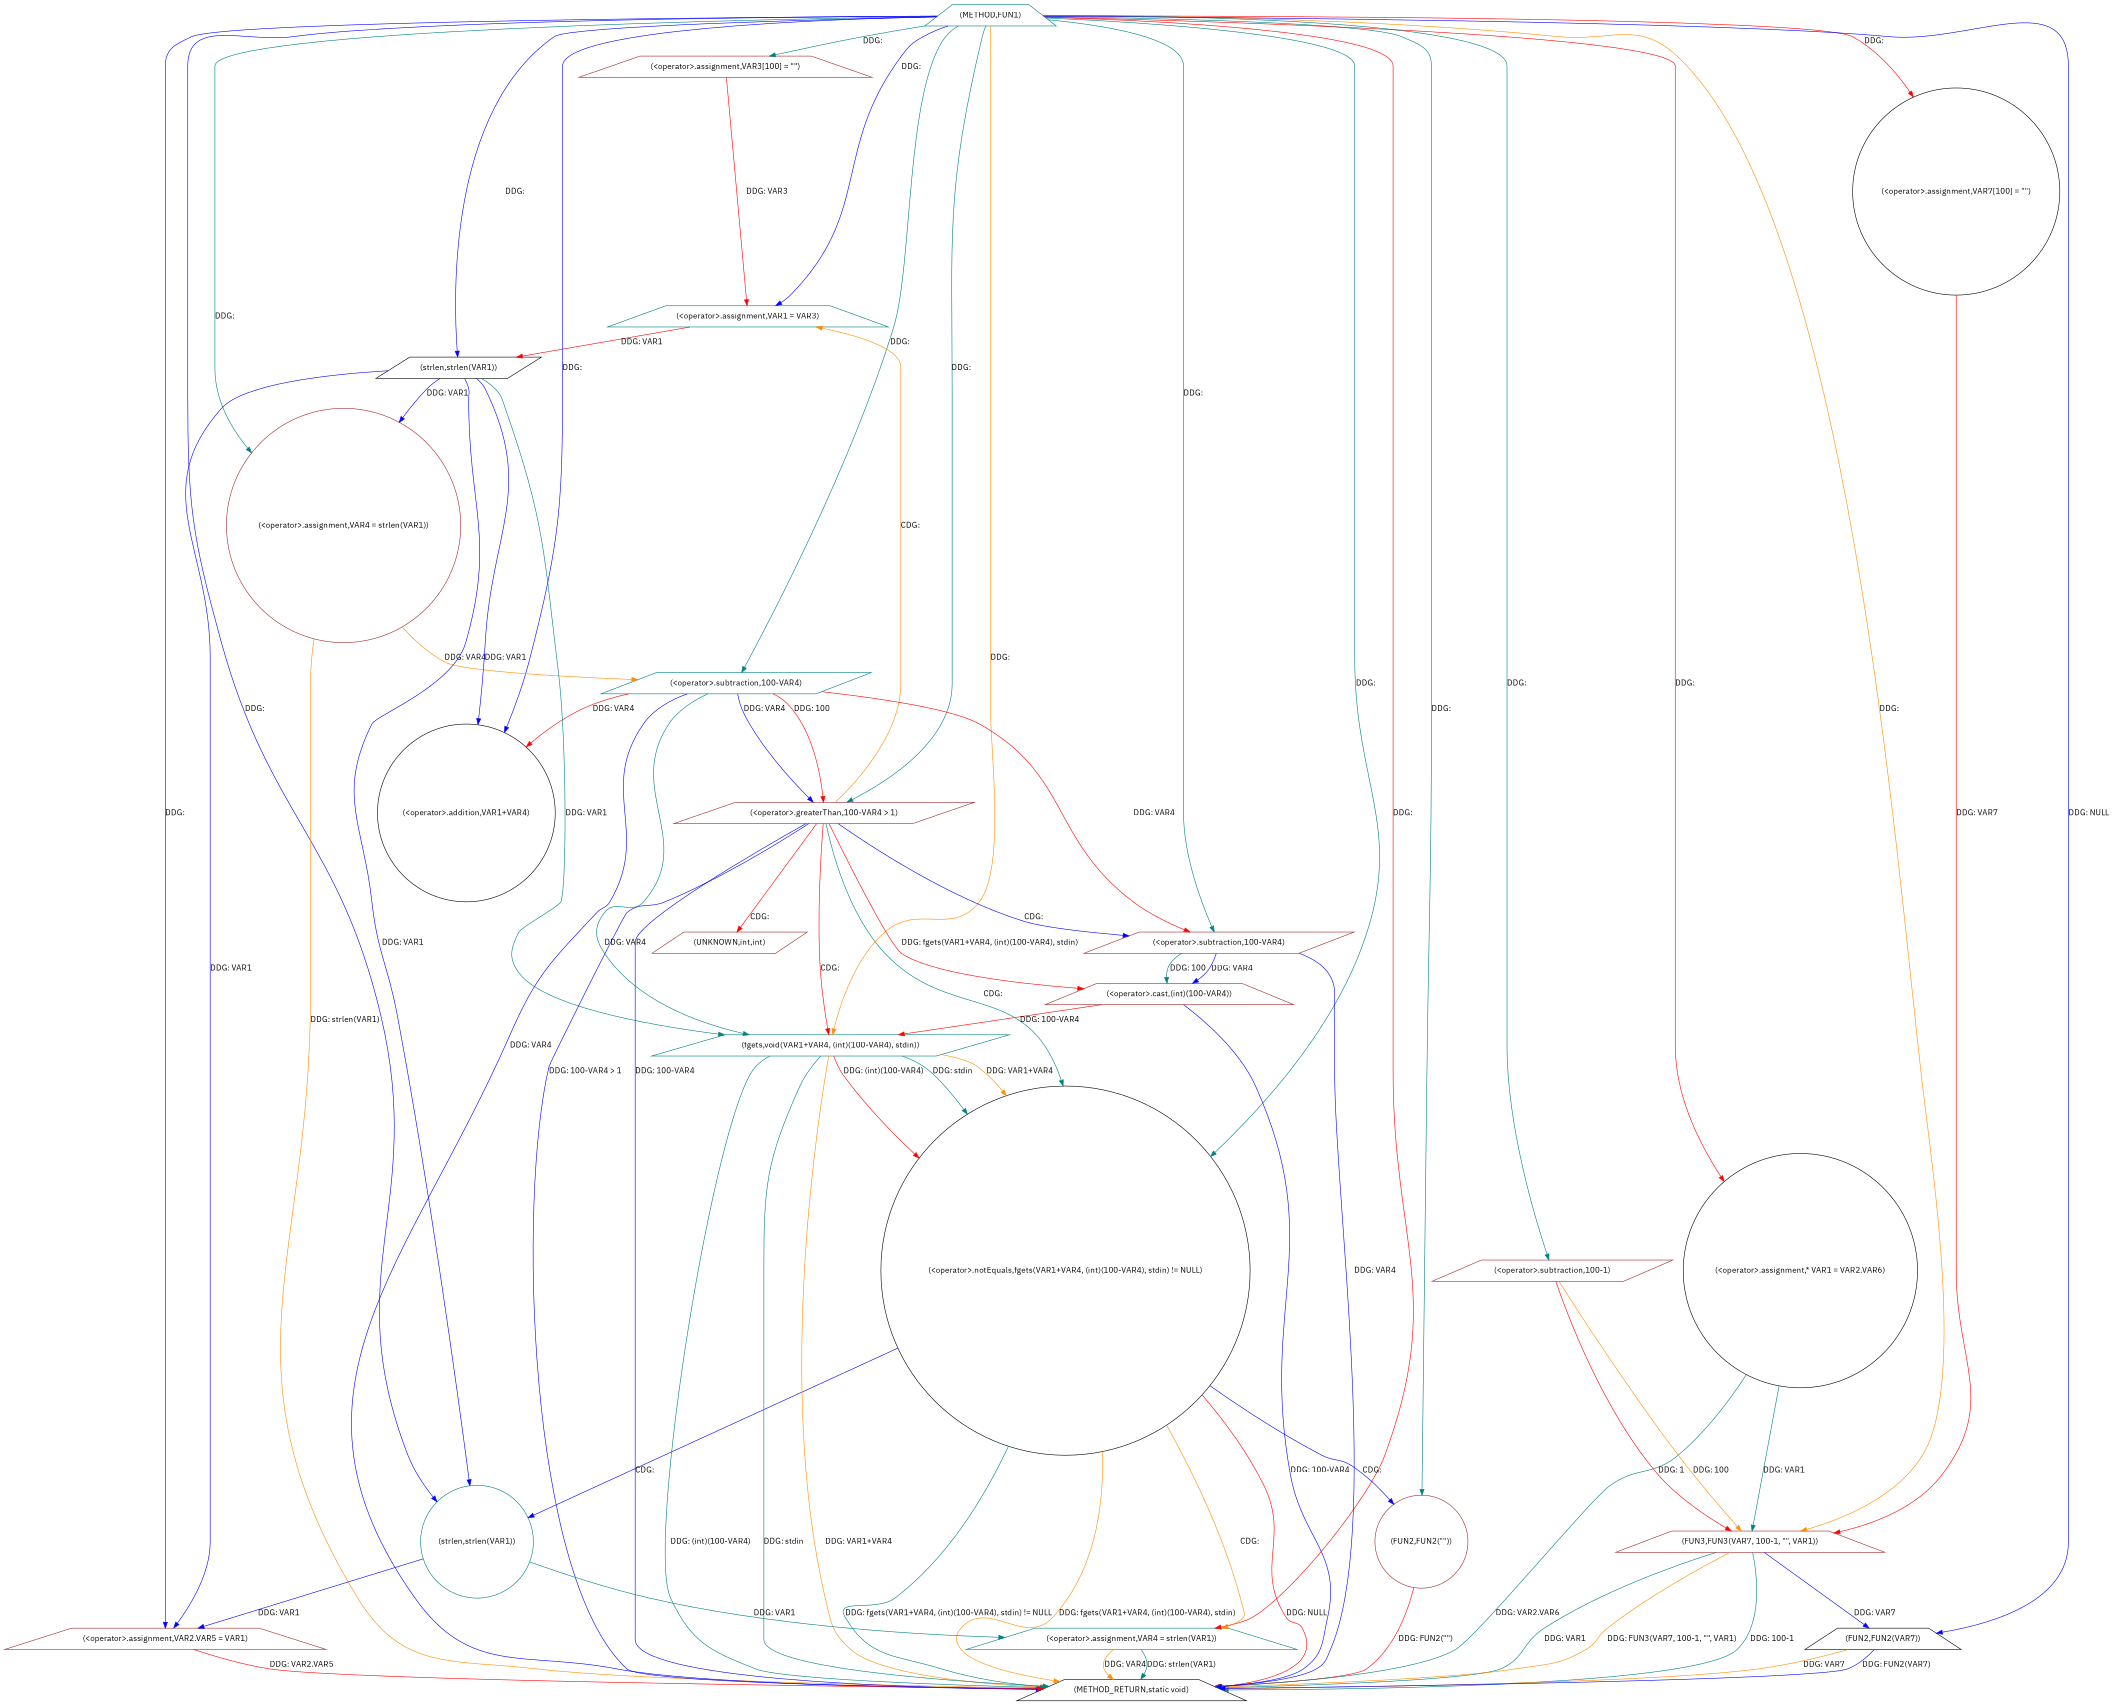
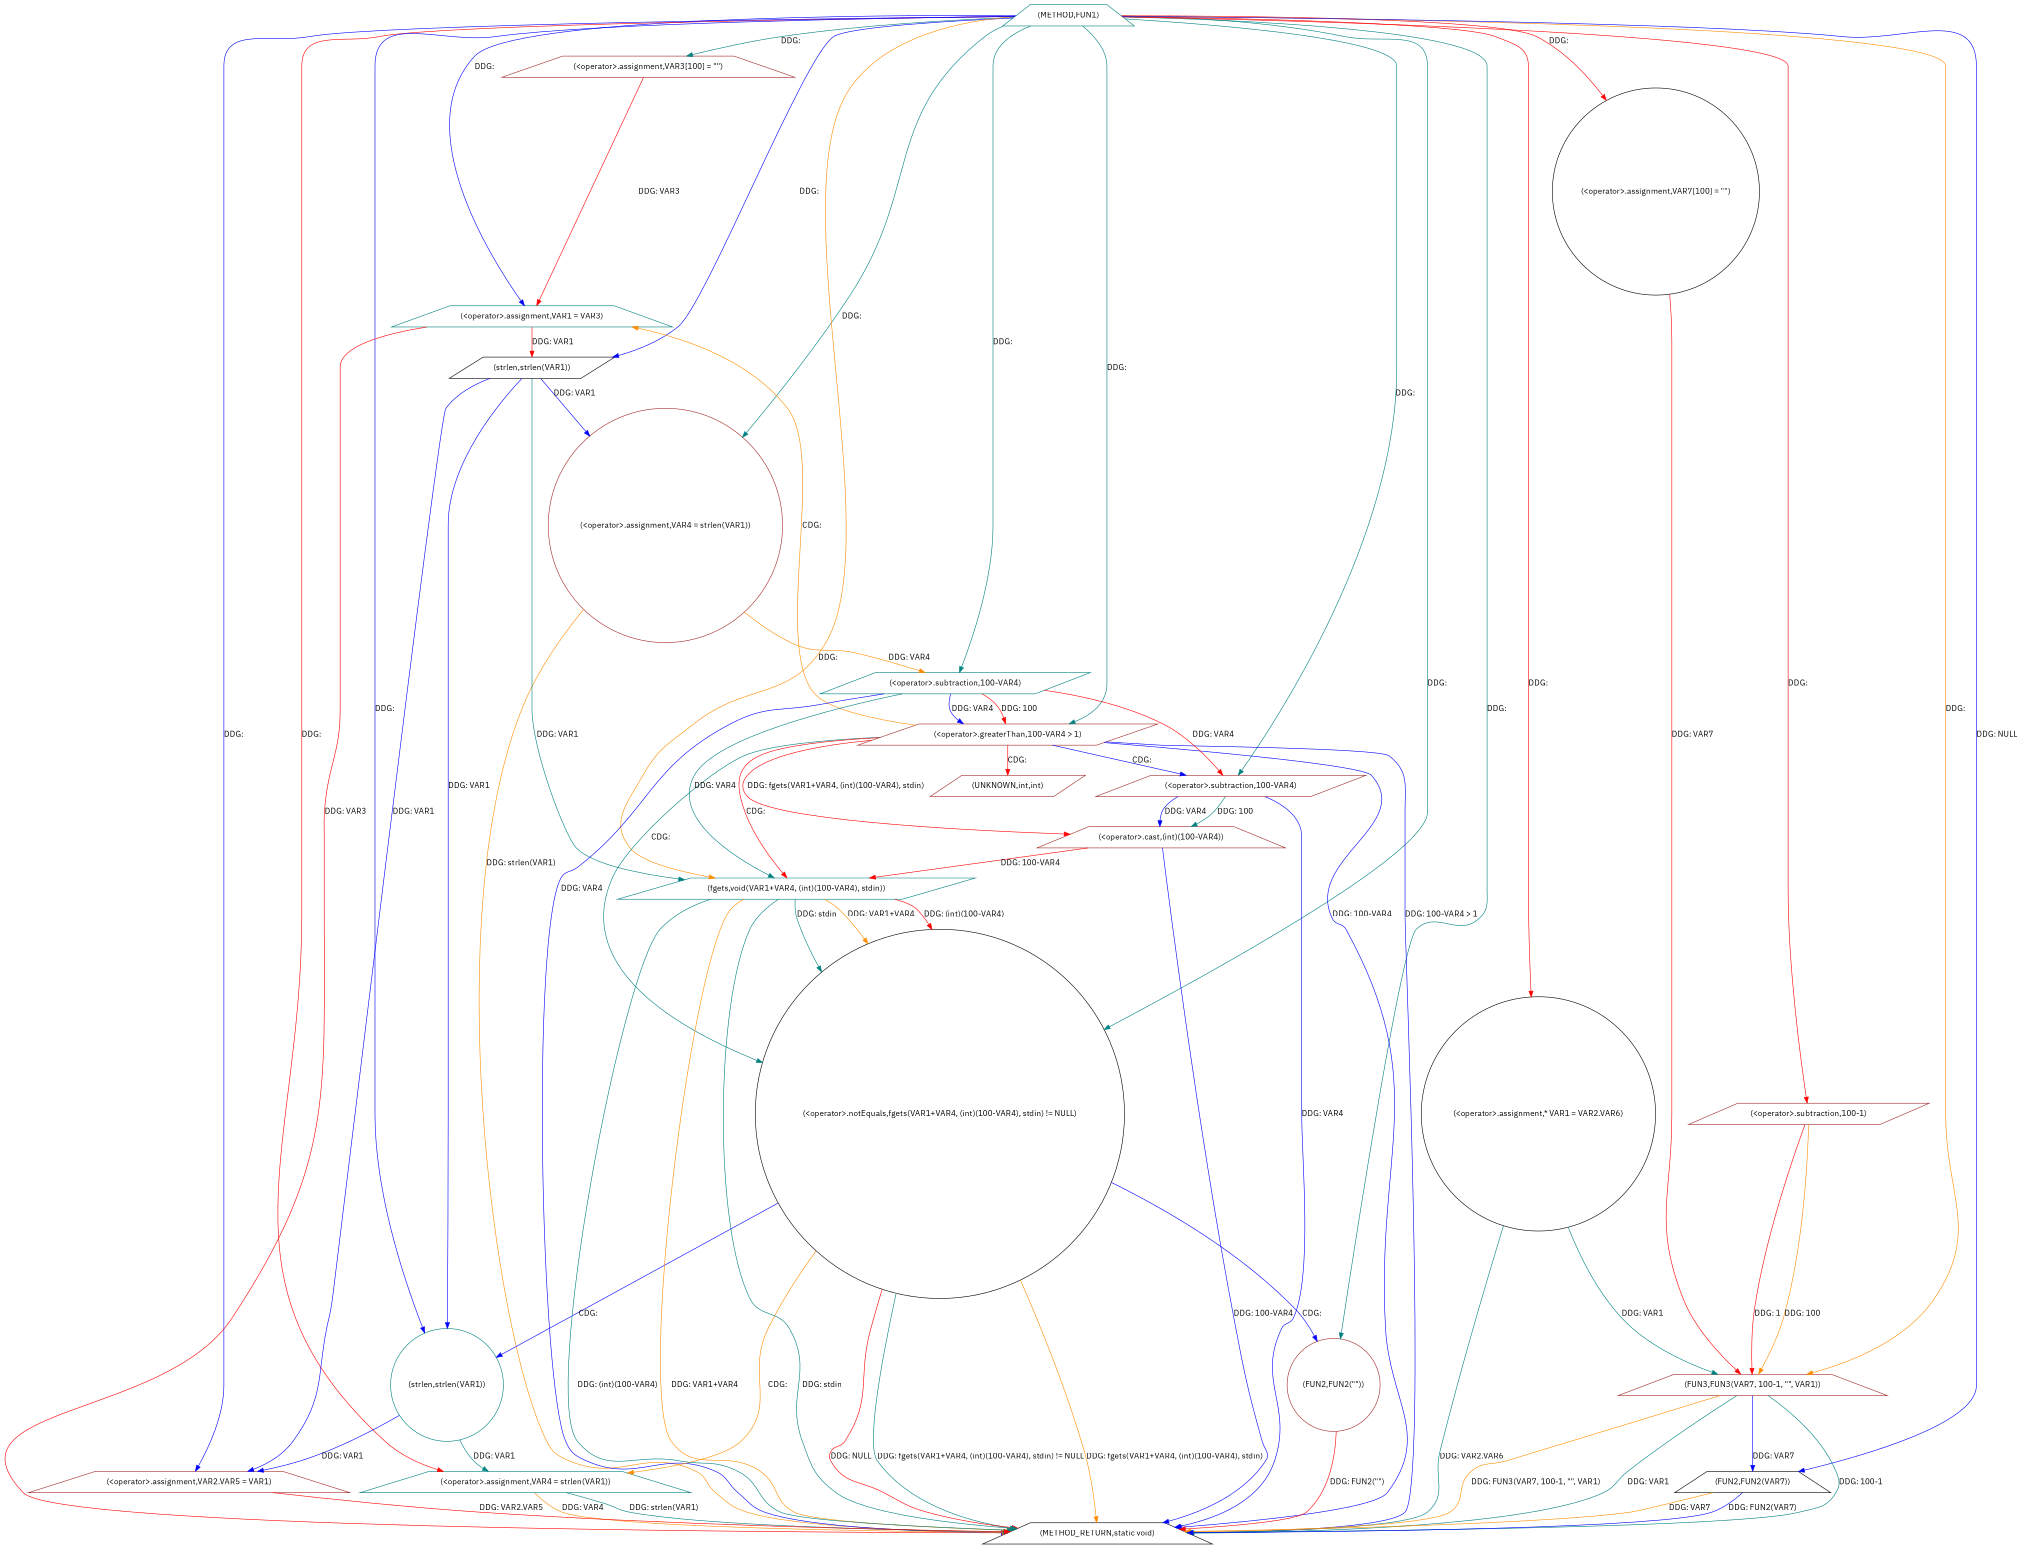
edge "(METHOD,FUN1)" -> "(<operator>.subtraction,100-1)": color teal -> red
node "(<operator>.addition,VAR1+VAR4)": removed
edge "(<operator>.assignment,VAR1 = VAR3)" -> "(METHOD_RETURN,static void)": added, label "DDG: VAR3"
